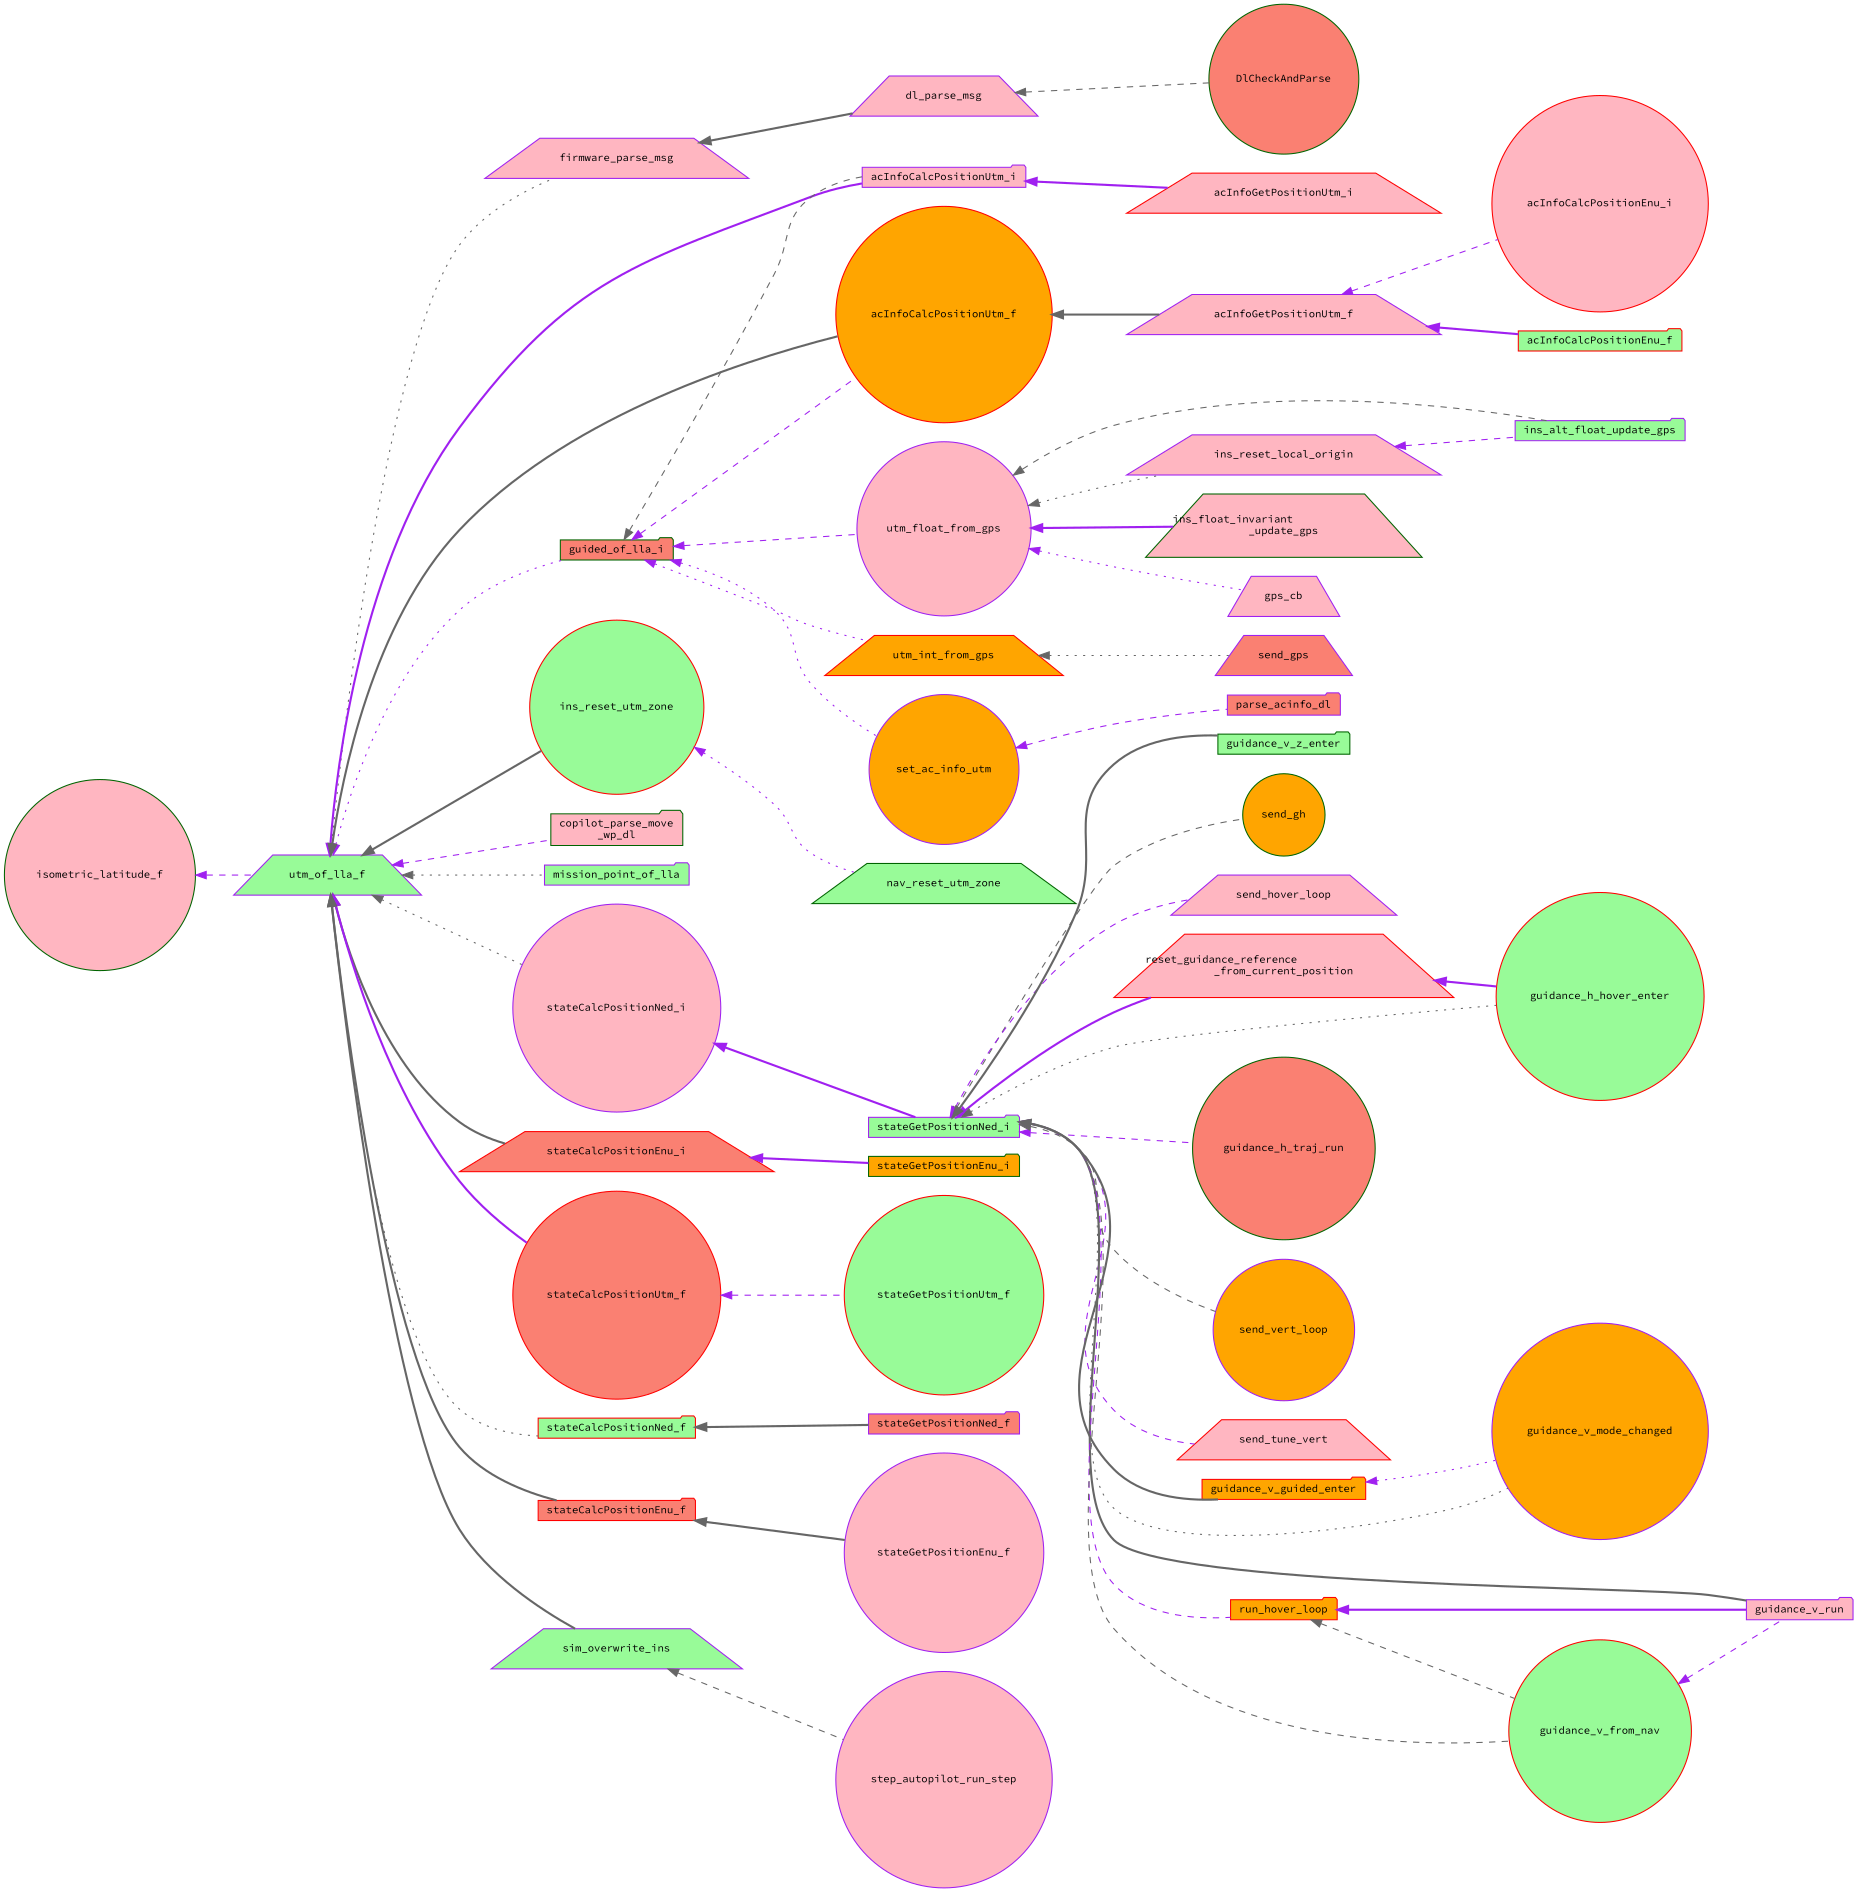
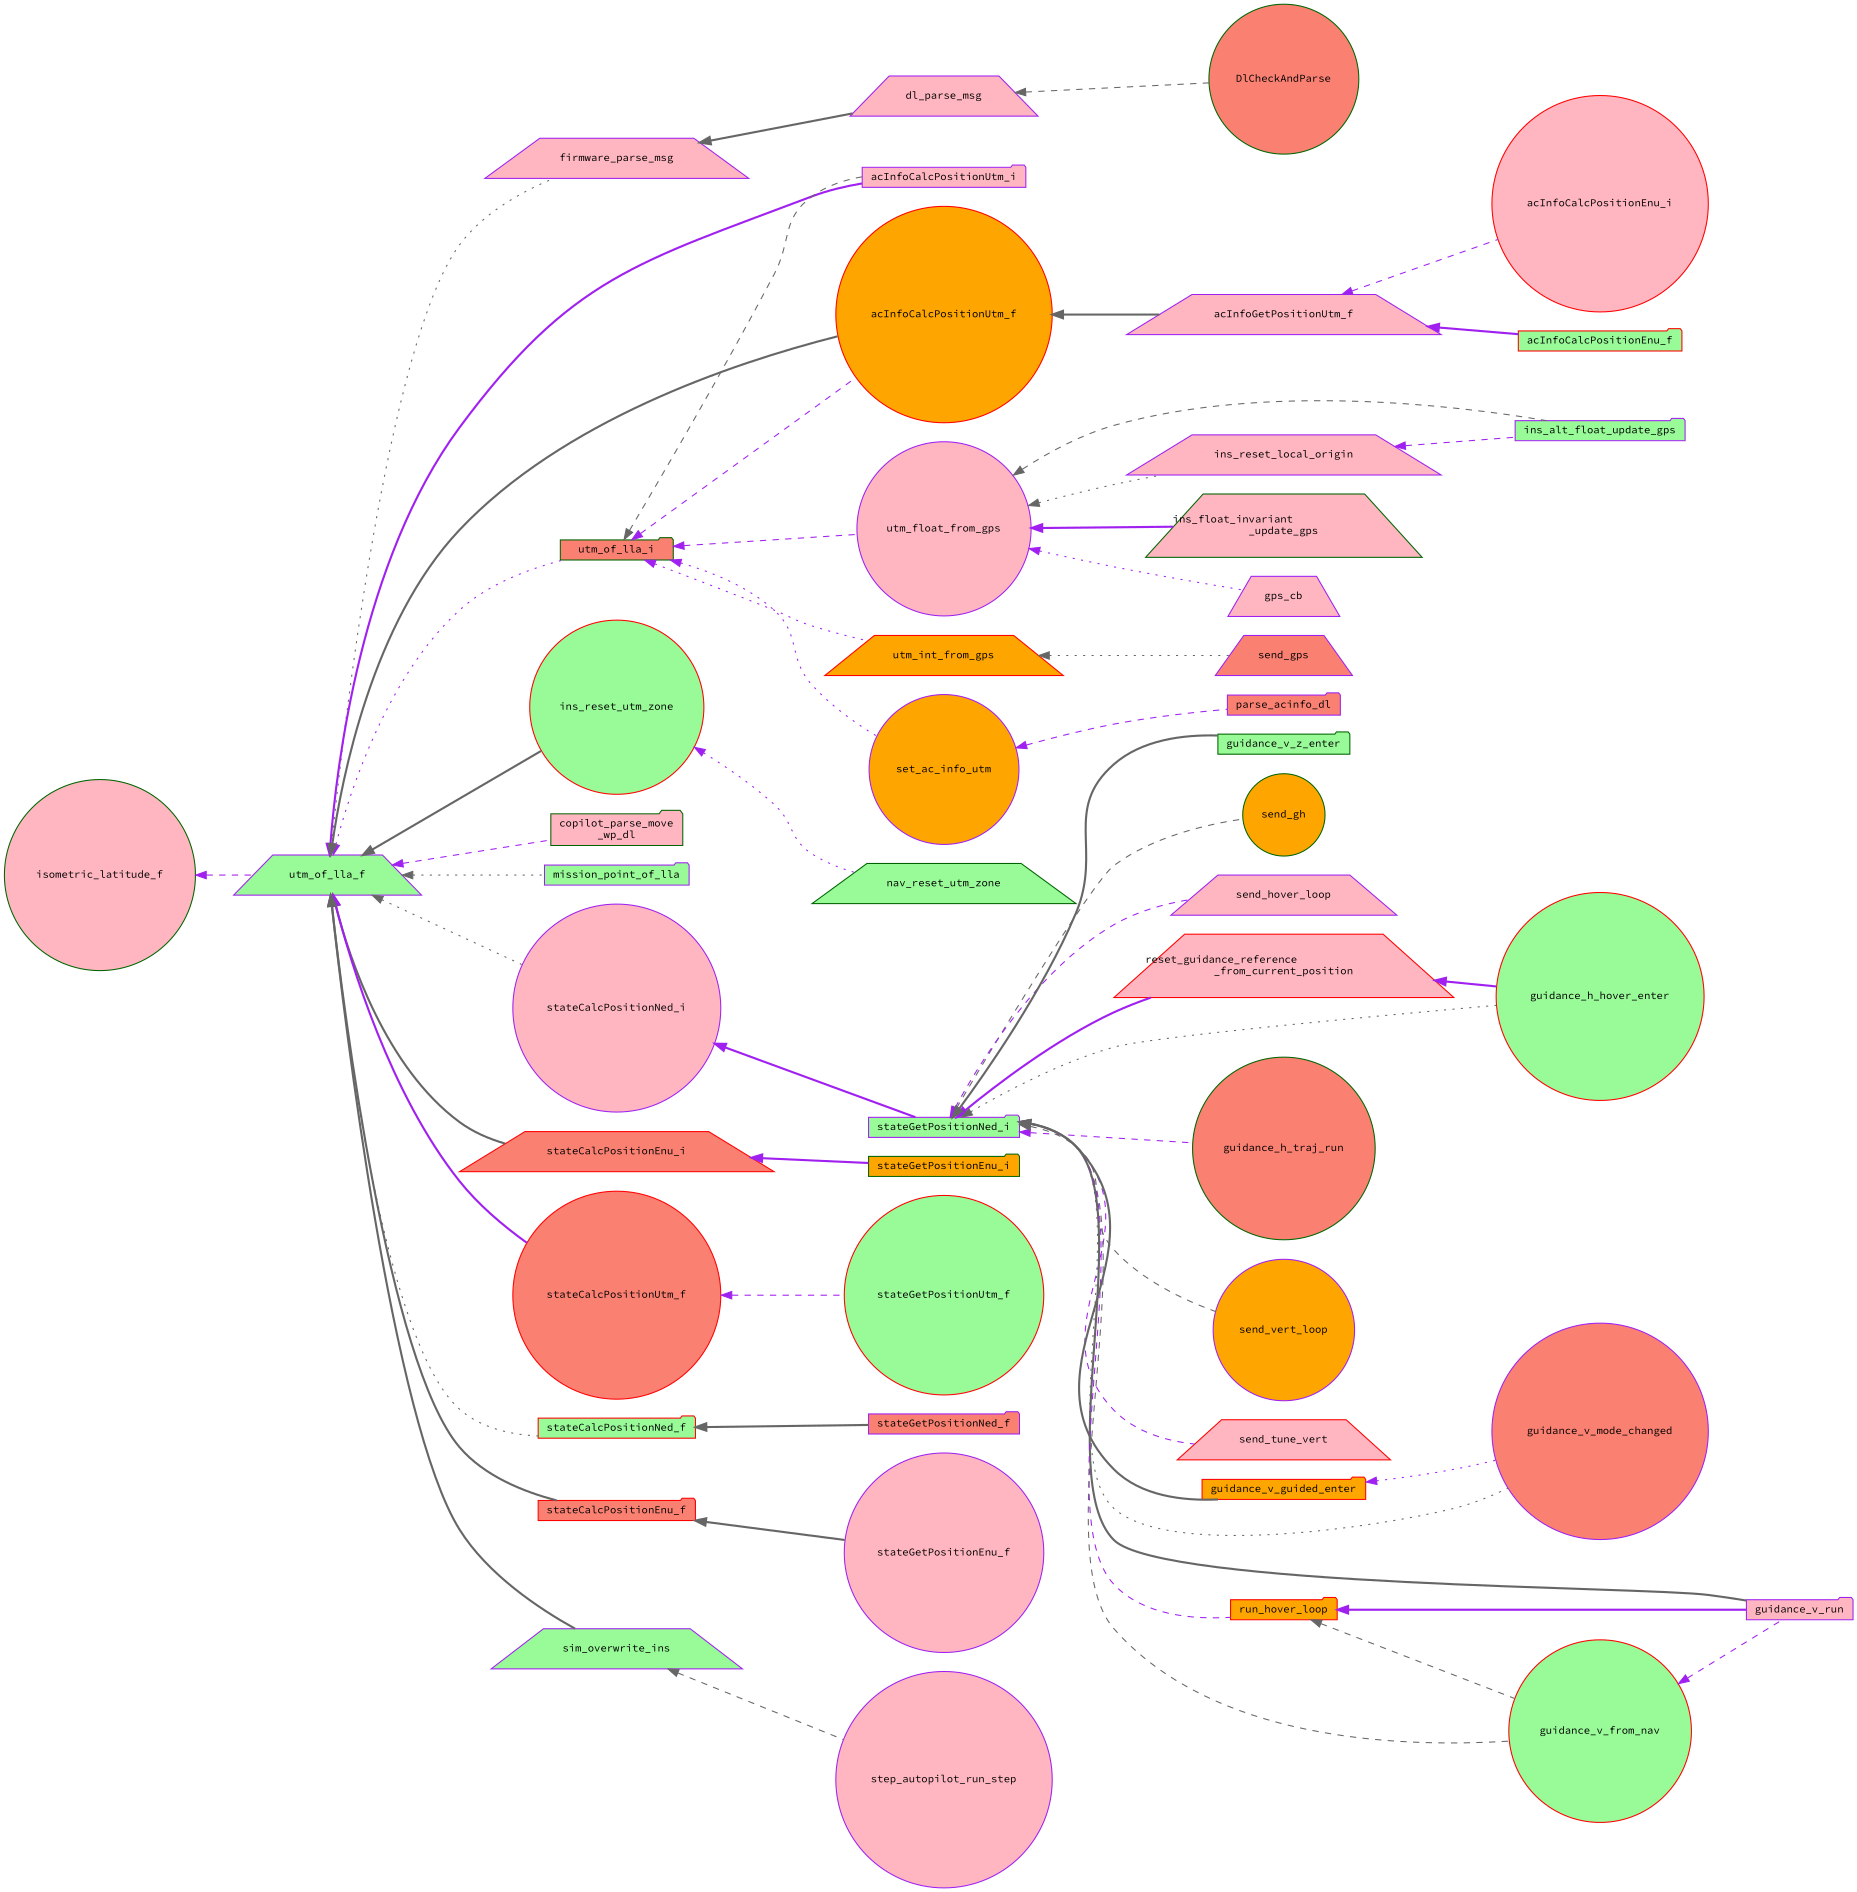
node "acInfoGetPositionUtm_i": removed
node "guided_of_lla_i": label "guided_of_lla_i" -> "utm_of_lla_i"
node "guidance_v_mode_changed": fillcolor orange -> salmon
